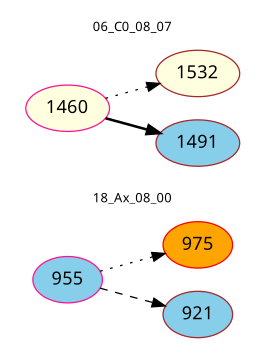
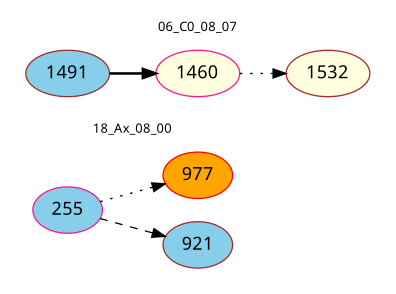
edge "1460" -> "1491": reversed
node "975": label "975" -> "977"
node "955": label "955" -> "255"
